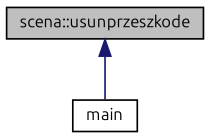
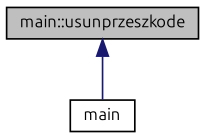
node "scena::usunprzeszkode": label "scena::usunprzeszkode" -> "main::usunprzeszkode"
